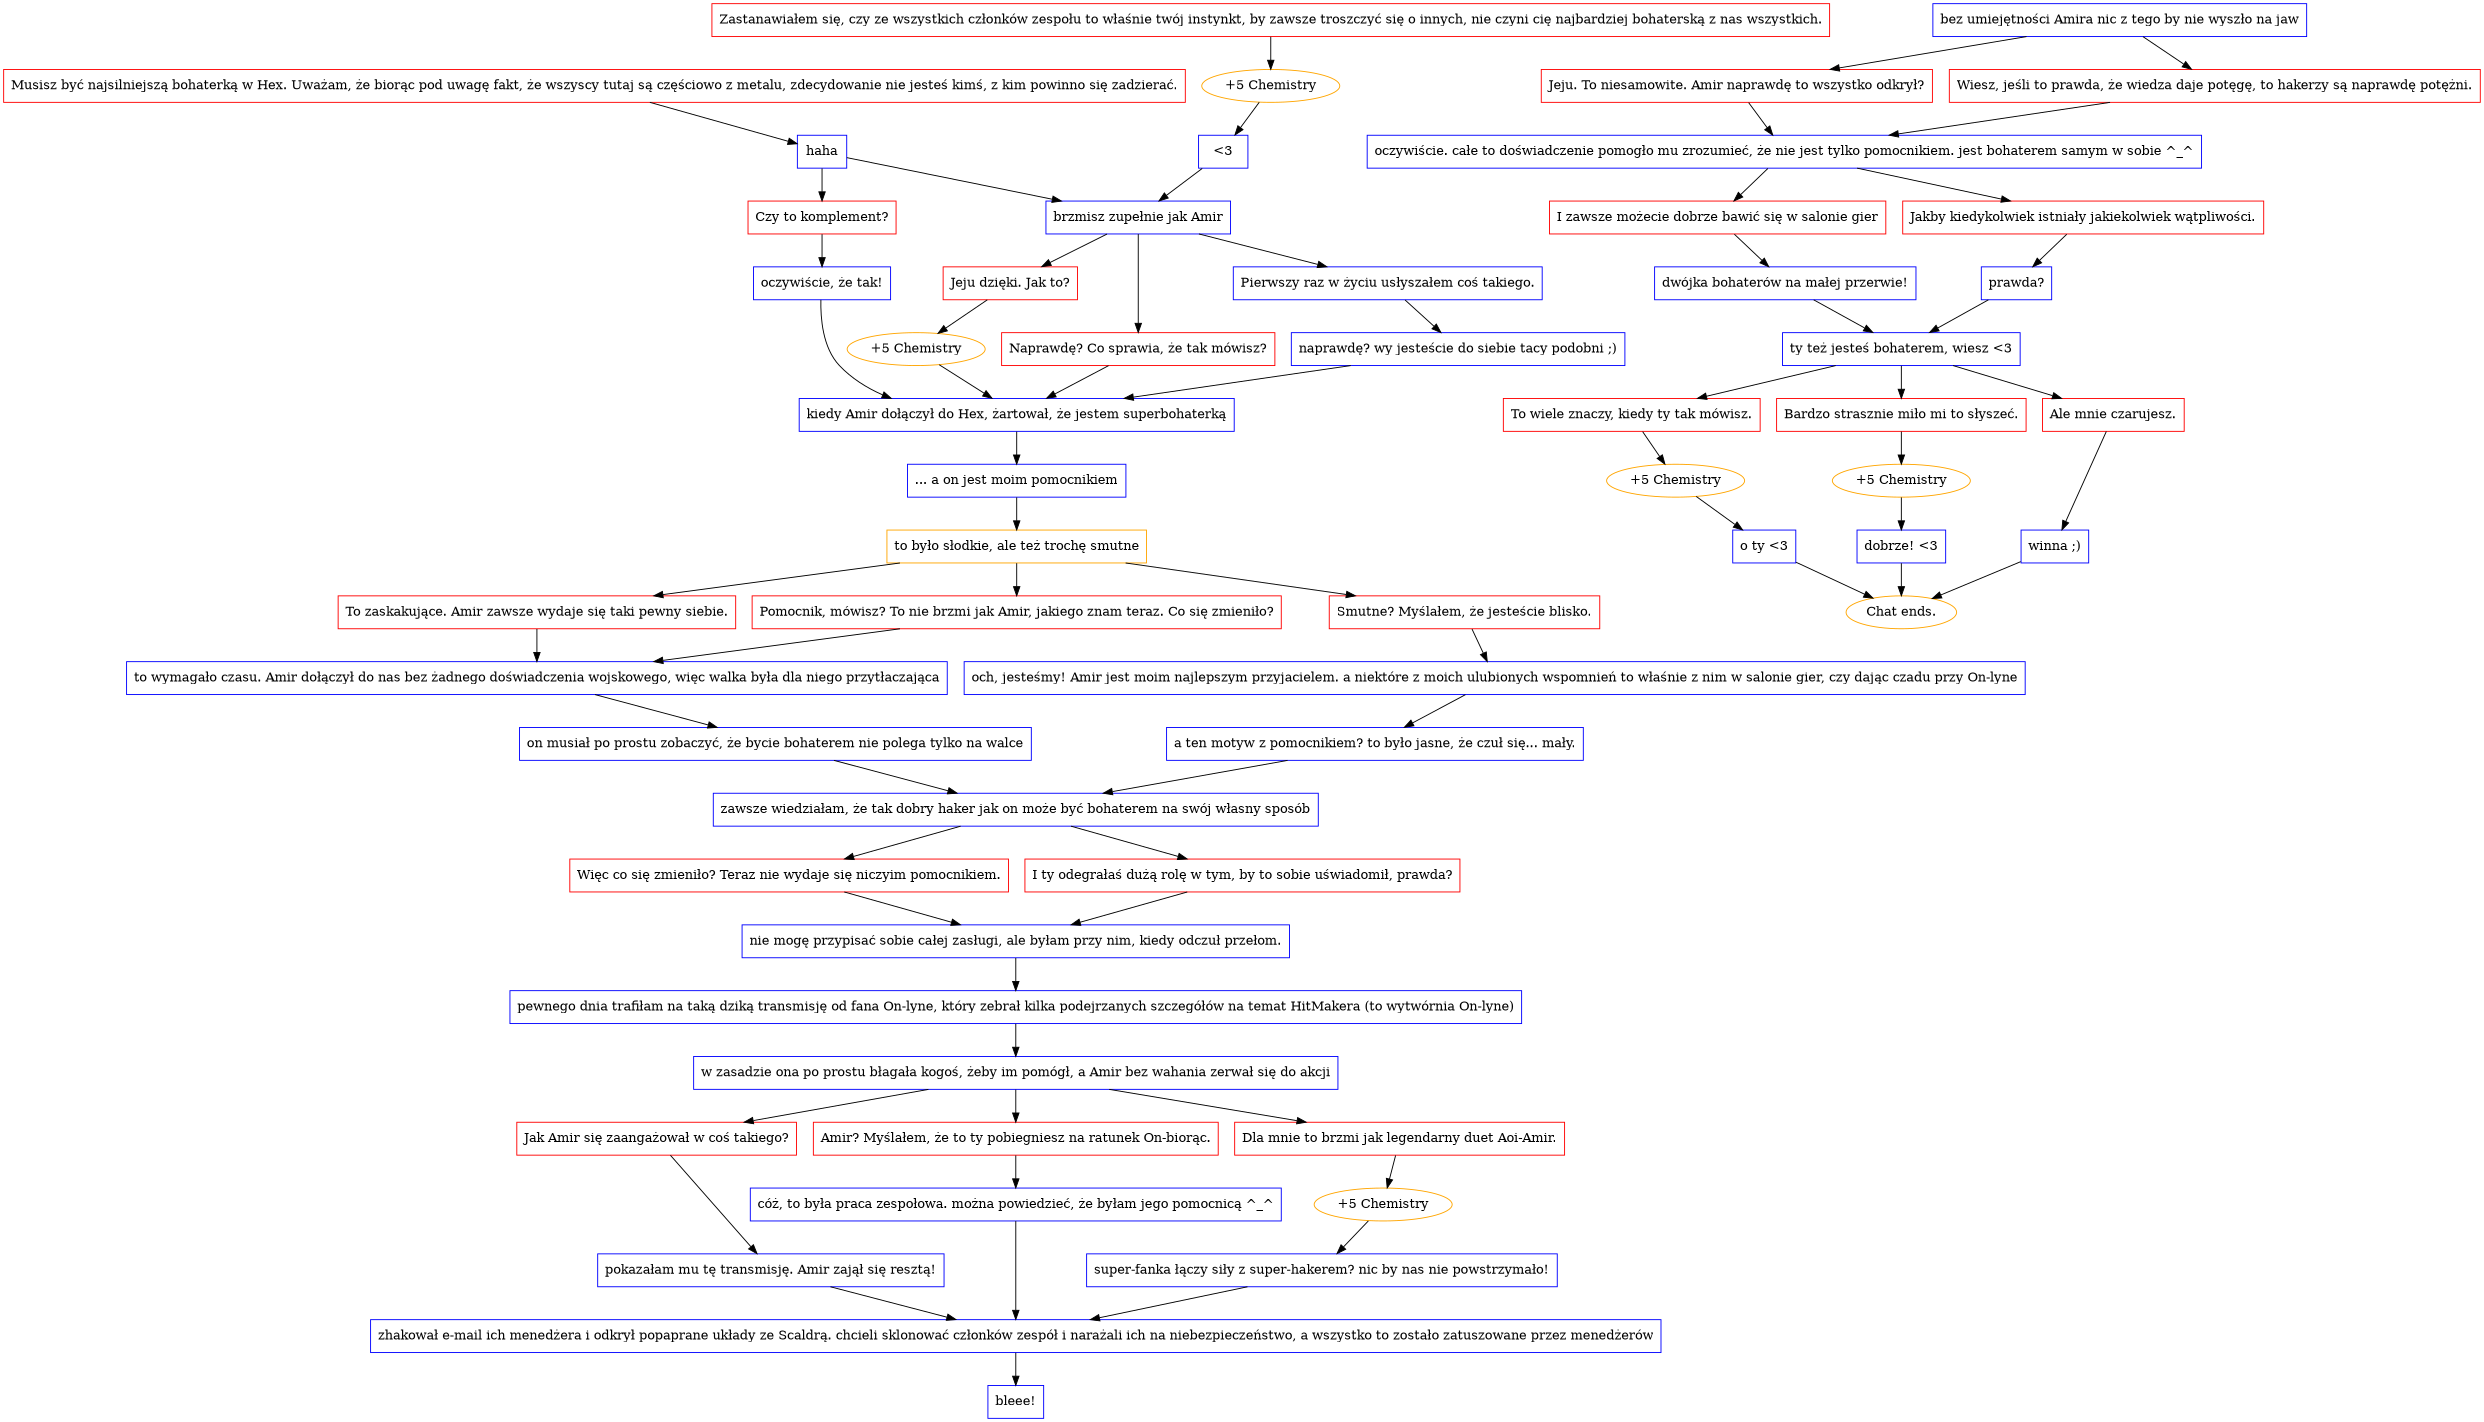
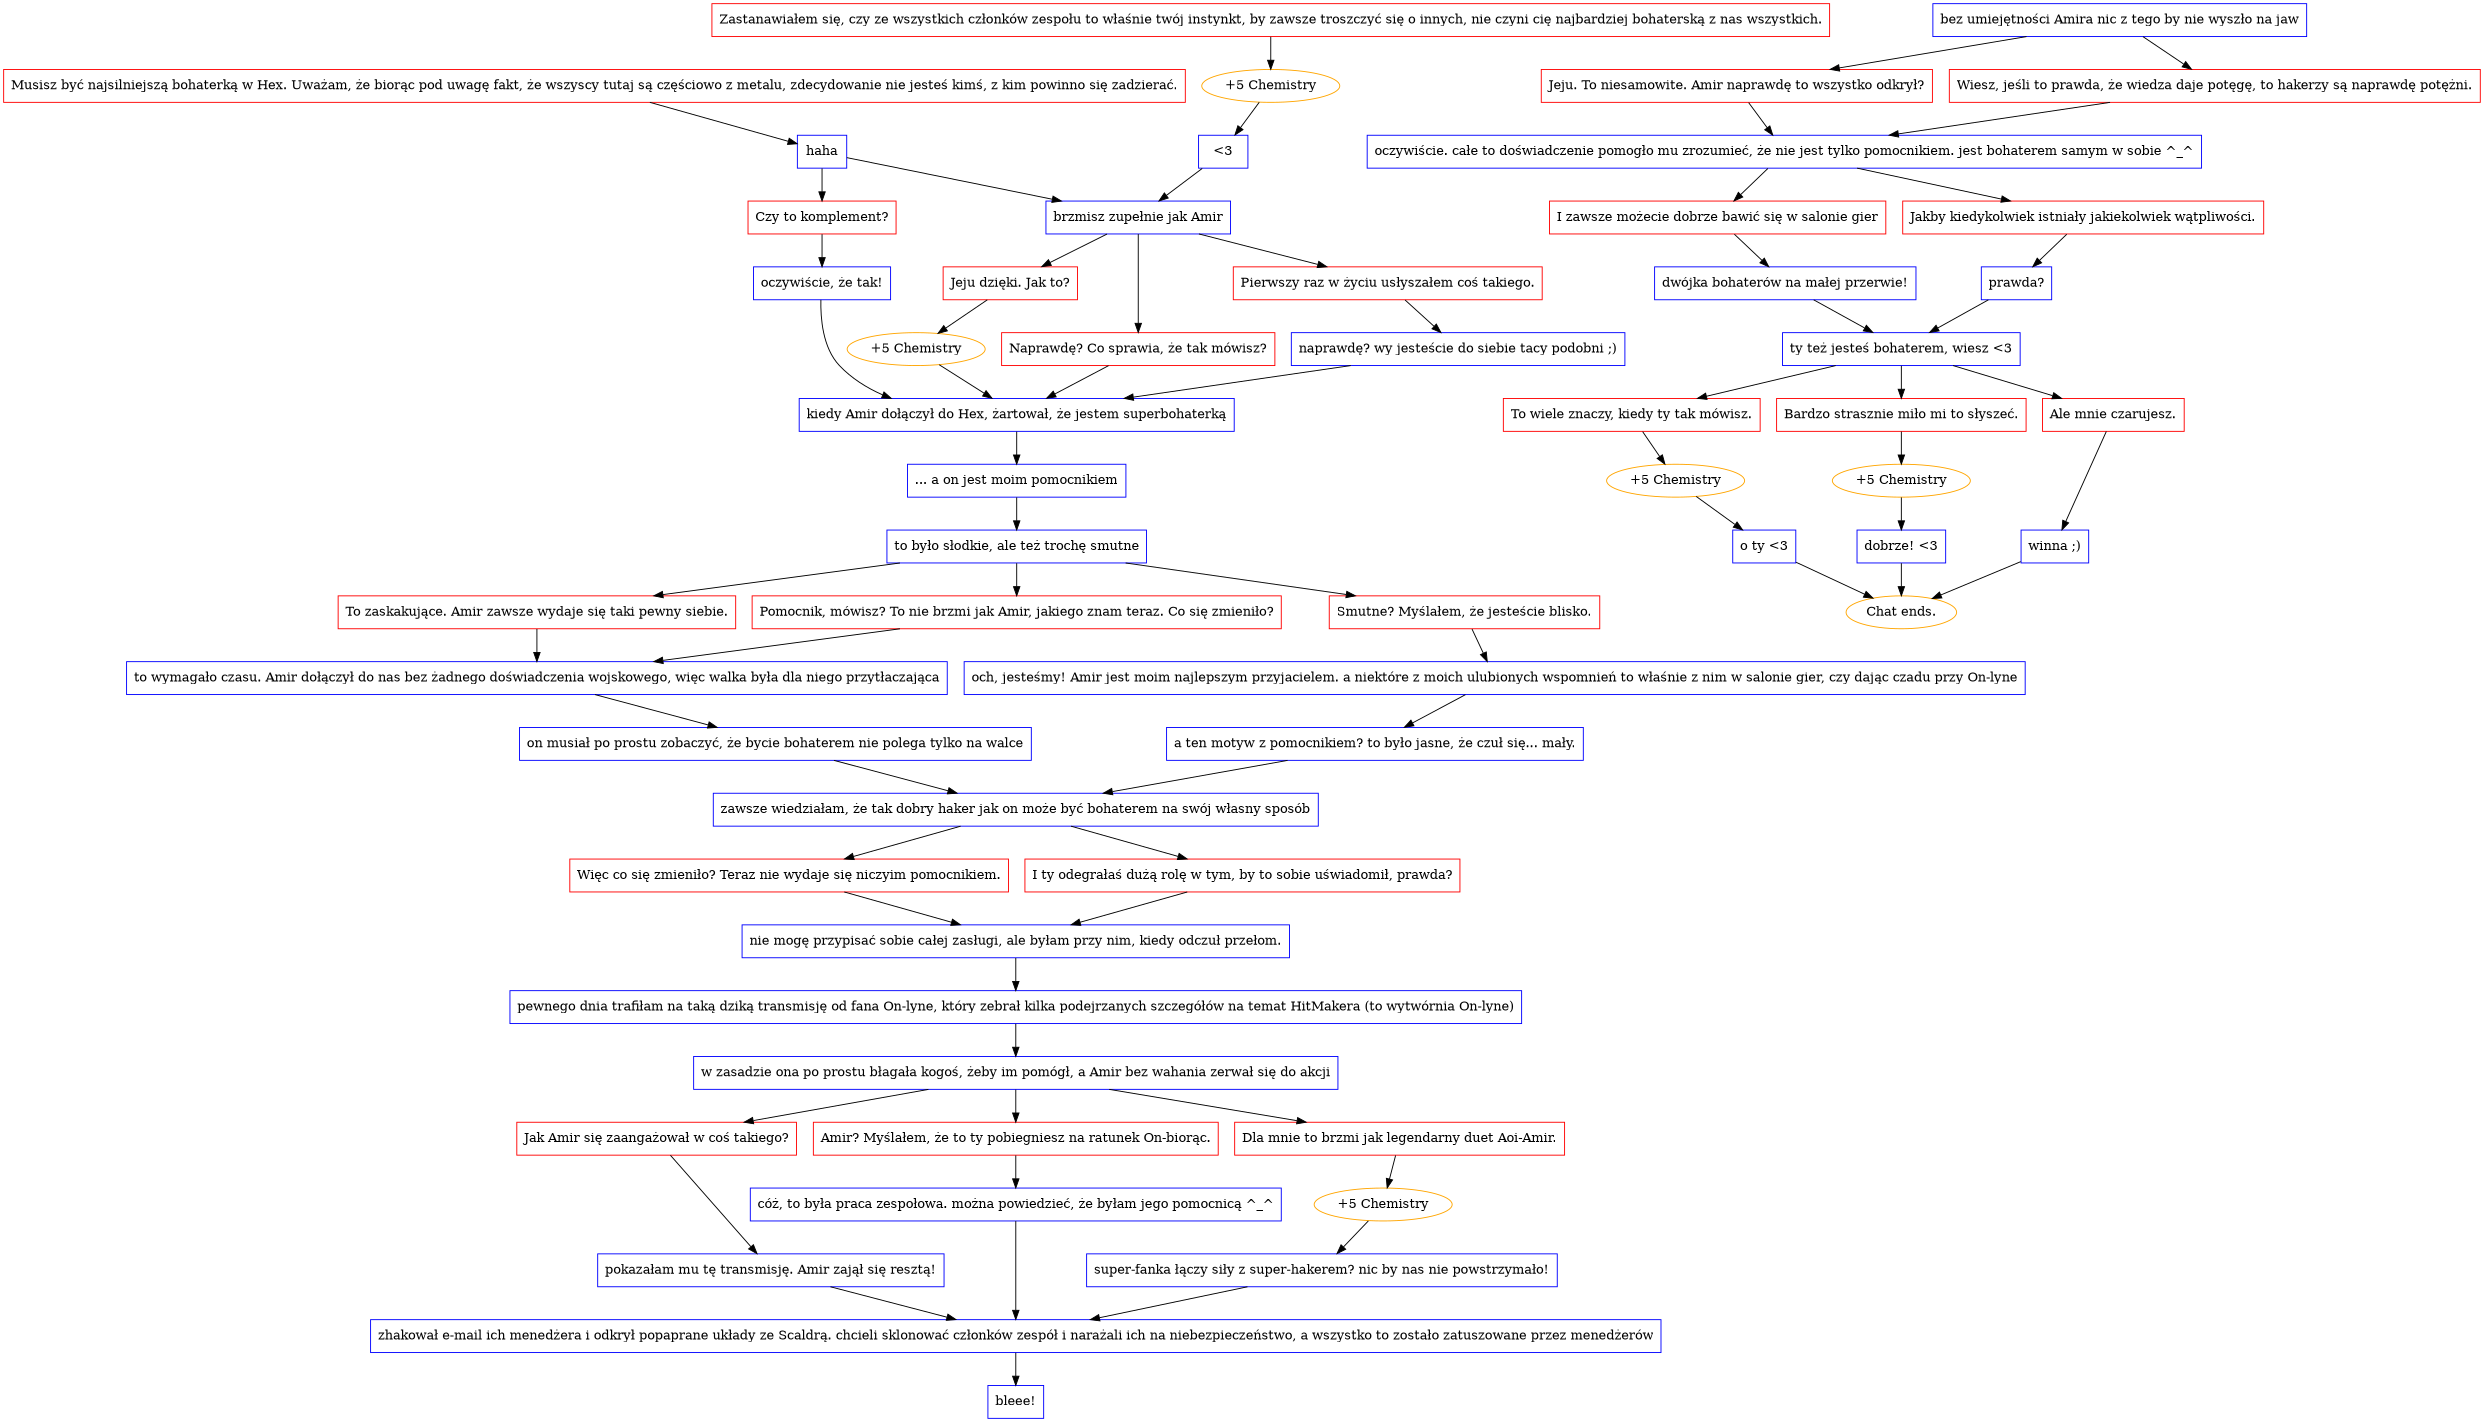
node "Pierwszy raz w życiu usłyszałem coś takiego.": color blue -> red
node "to było słodkie, ale też trochę smutne": color orange -> blue
